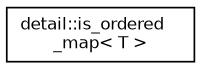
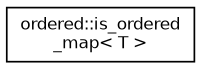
node "detail::is_ordered _map< T >": label "detail::is_ordered _map< T >" -> "ordered::is_ordered _map< T >"
